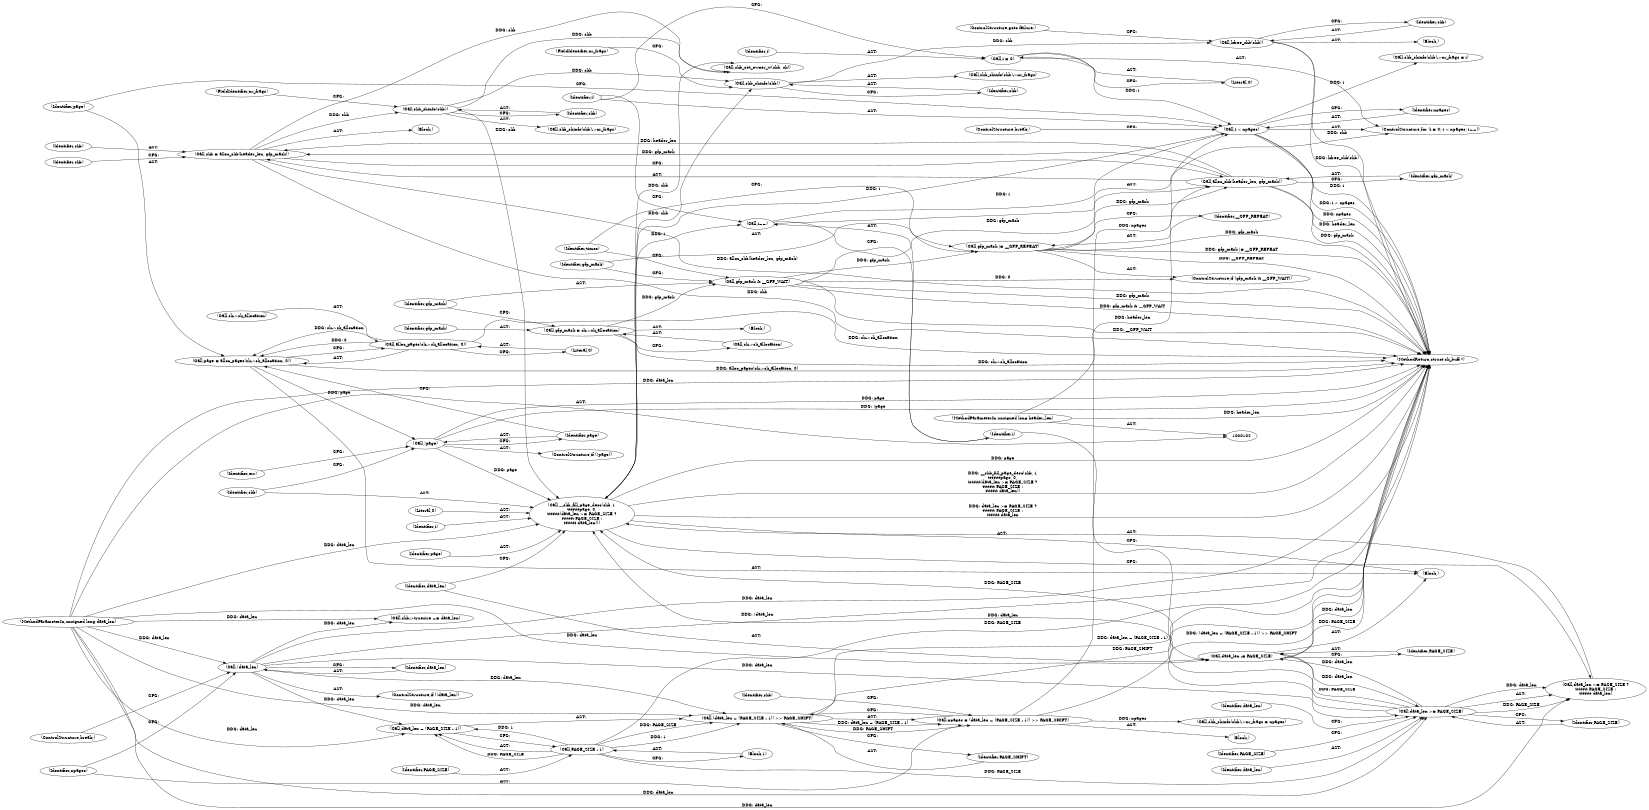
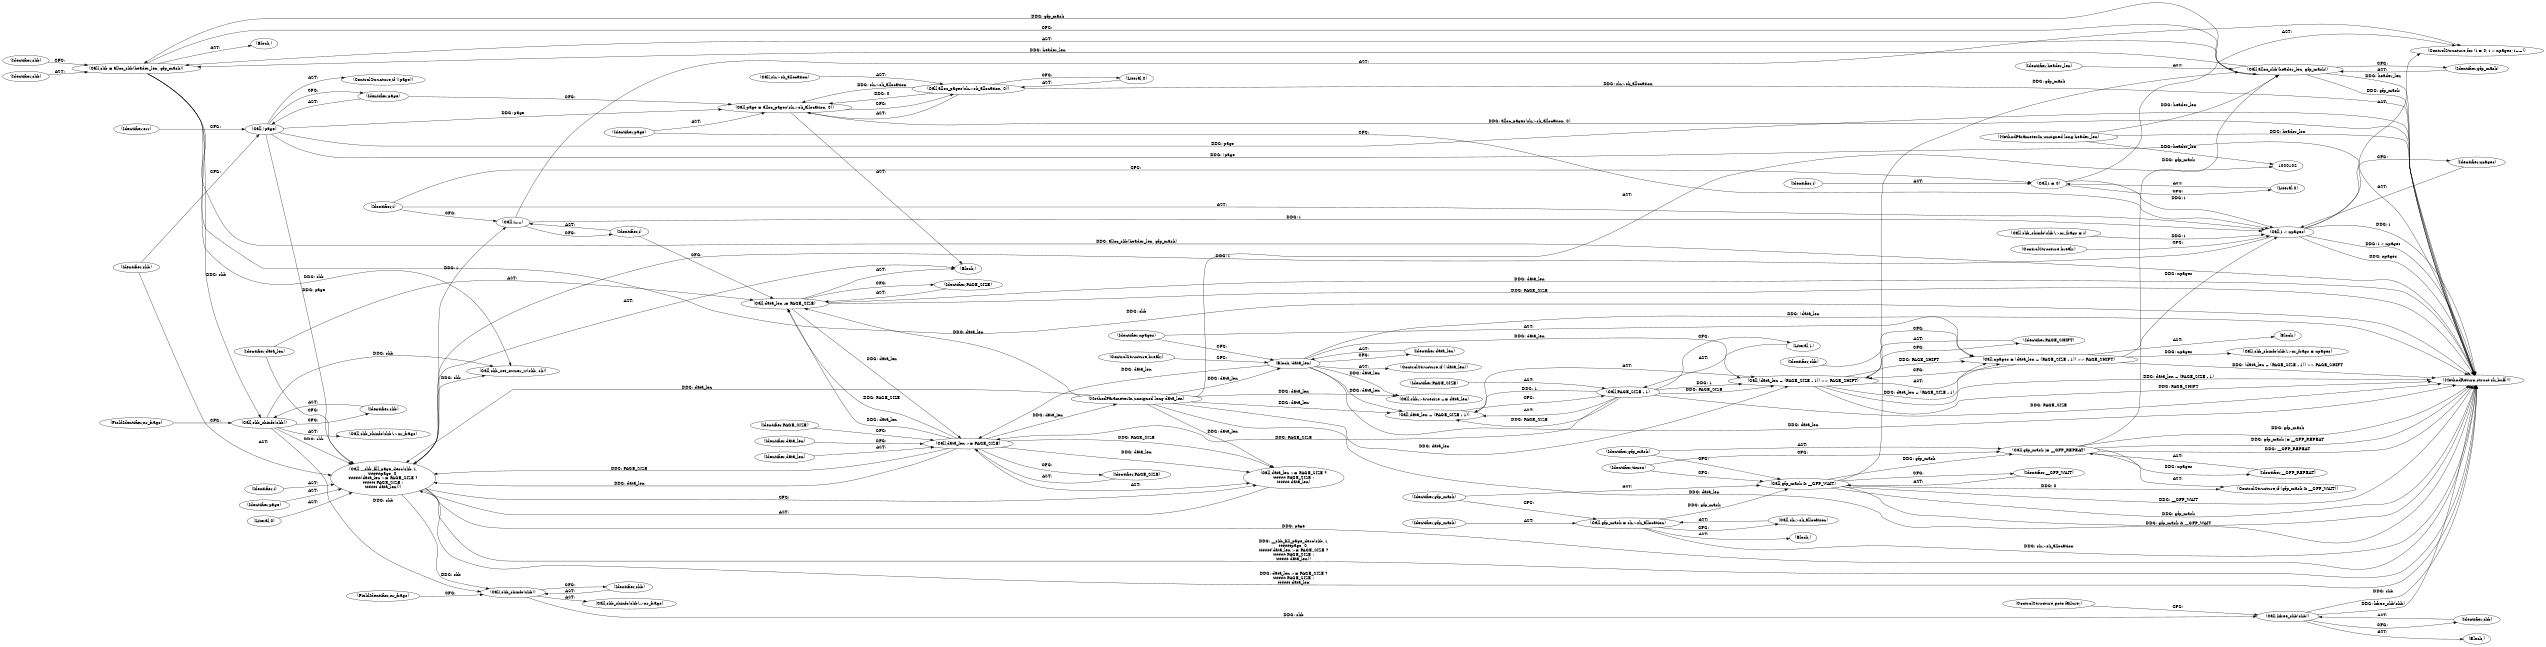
node "(Identifier,header_len)": added
edge "(Call,i < npages)" -> "(Call,skb_shinfo(skb)->nr_frags = i)": reversed
edge "(Call,gfp_mask |= __GFP_REPEAT)" -> "(Identifier,__GFP_REPEAT)": label "CFG: " -> "DDG: npages"
edge "(Call,page = alloc_pages(sk->sk_allocation, 0))" -> "(Call,!page)": reversed
edge "(MethodParameterIn,unsigned long header_len)" -> "1000102": label "AST: " -> "DDG: header_len"
node "(Identifier,__GFP_WAIT)": added
node "(Call,!data_len)": label "(Call,!data_len)" -> "(Block,!data_len)"
node "(Block,1)": label "(Block,1)" -> "(Literal,1)"
edge "(MethodParameterIn,unsigned long data_len)" -> "(Call,data_len >= PAGE_SIZE)": reversed
